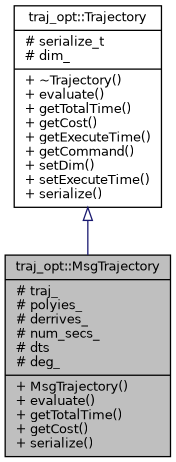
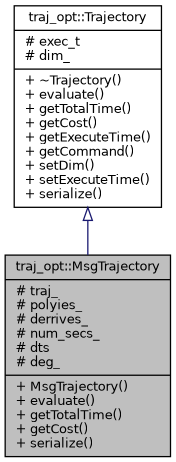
node "traj_opt::Trajectory": text "# serialize_t" -> "# exec_t"
